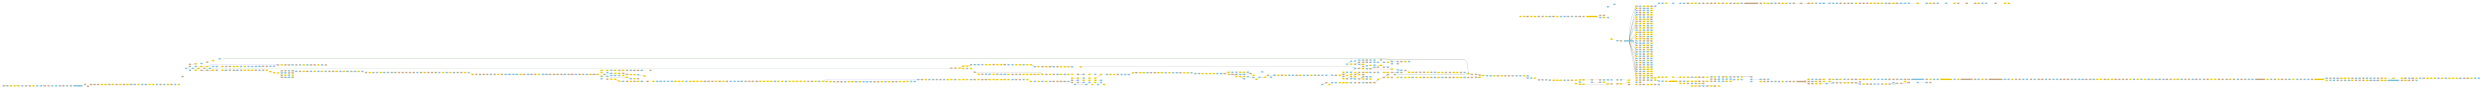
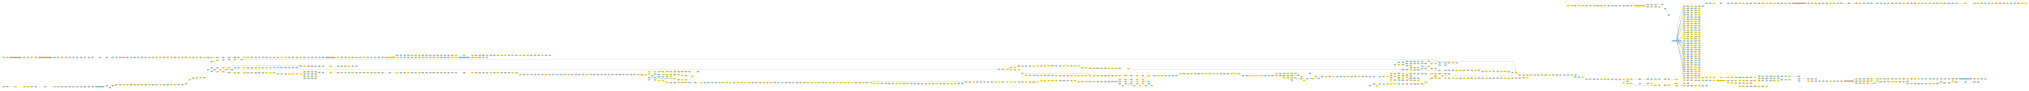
node "GETCURRENTTHREADID-KERNEL32-DLL": removed
